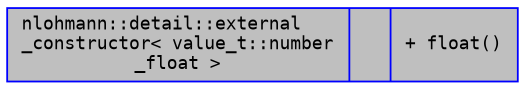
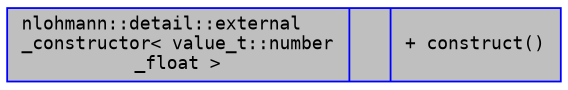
node "nlohmann::detail::external": text "+ float()" -> "+ construct()"
